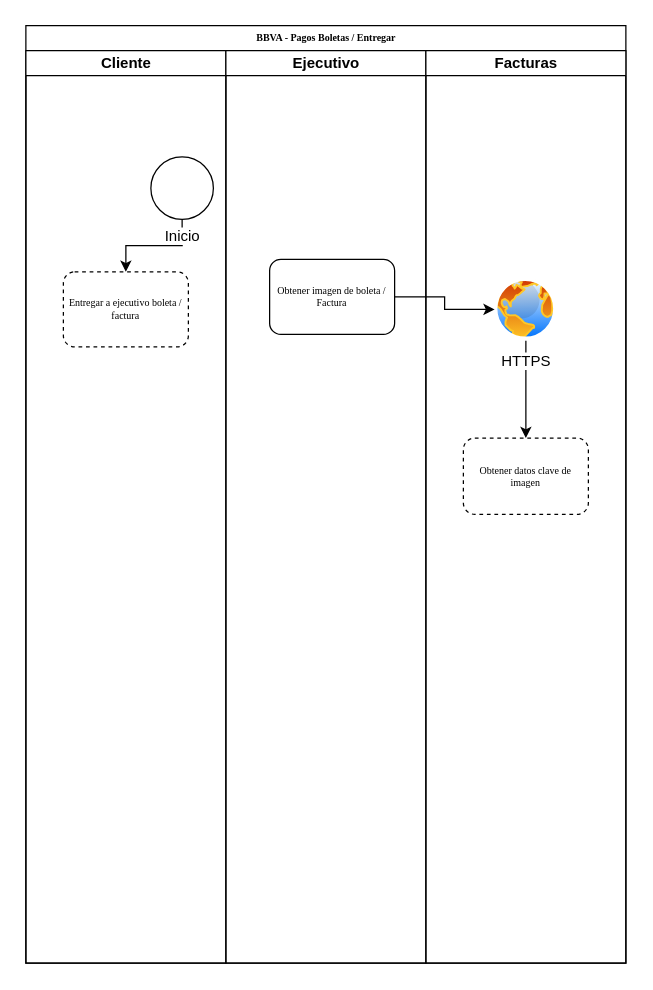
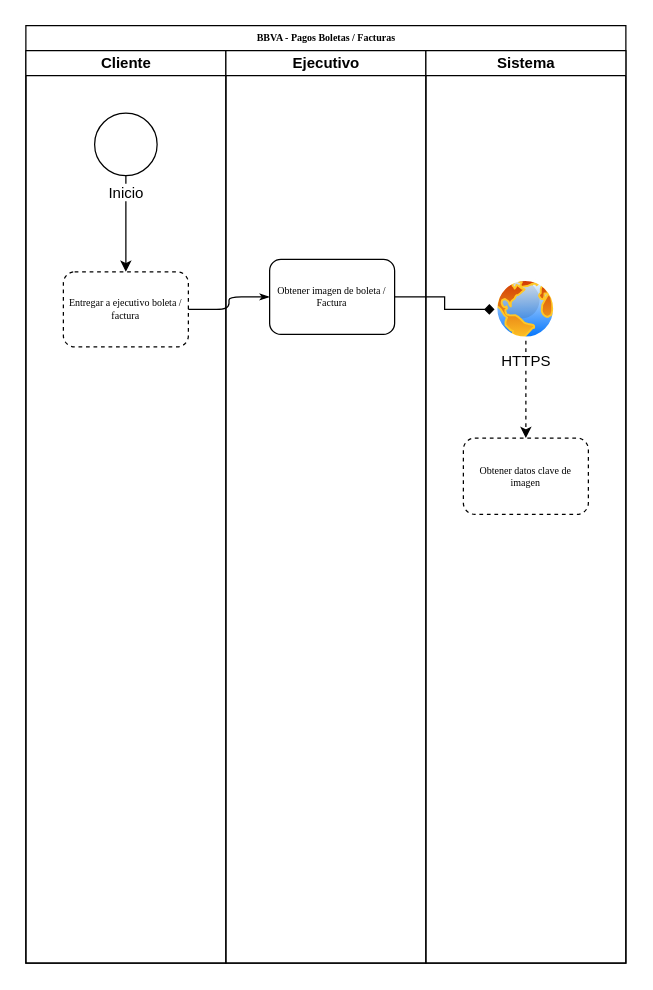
node "BBVA - Pagos Boletas / Entregar": label "BBVA - Pagos Boletas / Entregar" -> "BBVA - Pagos Boletas / Facturas"
node "Facturas": label "Facturas" -> "Sistema"
node "Inicio": moved (182, 188) -> (126, 144)
edge "Entregar a ejecutivo boleta / factura" -> "Obtener imagen de boleta / Factura": added
edge "Obtener imagen de boleta / Factura" -> "HTTPS": arrowhead classic -> diamond
edge "HTTPS" -> "Obtener datos clave de imagen": style solid -> dashed
